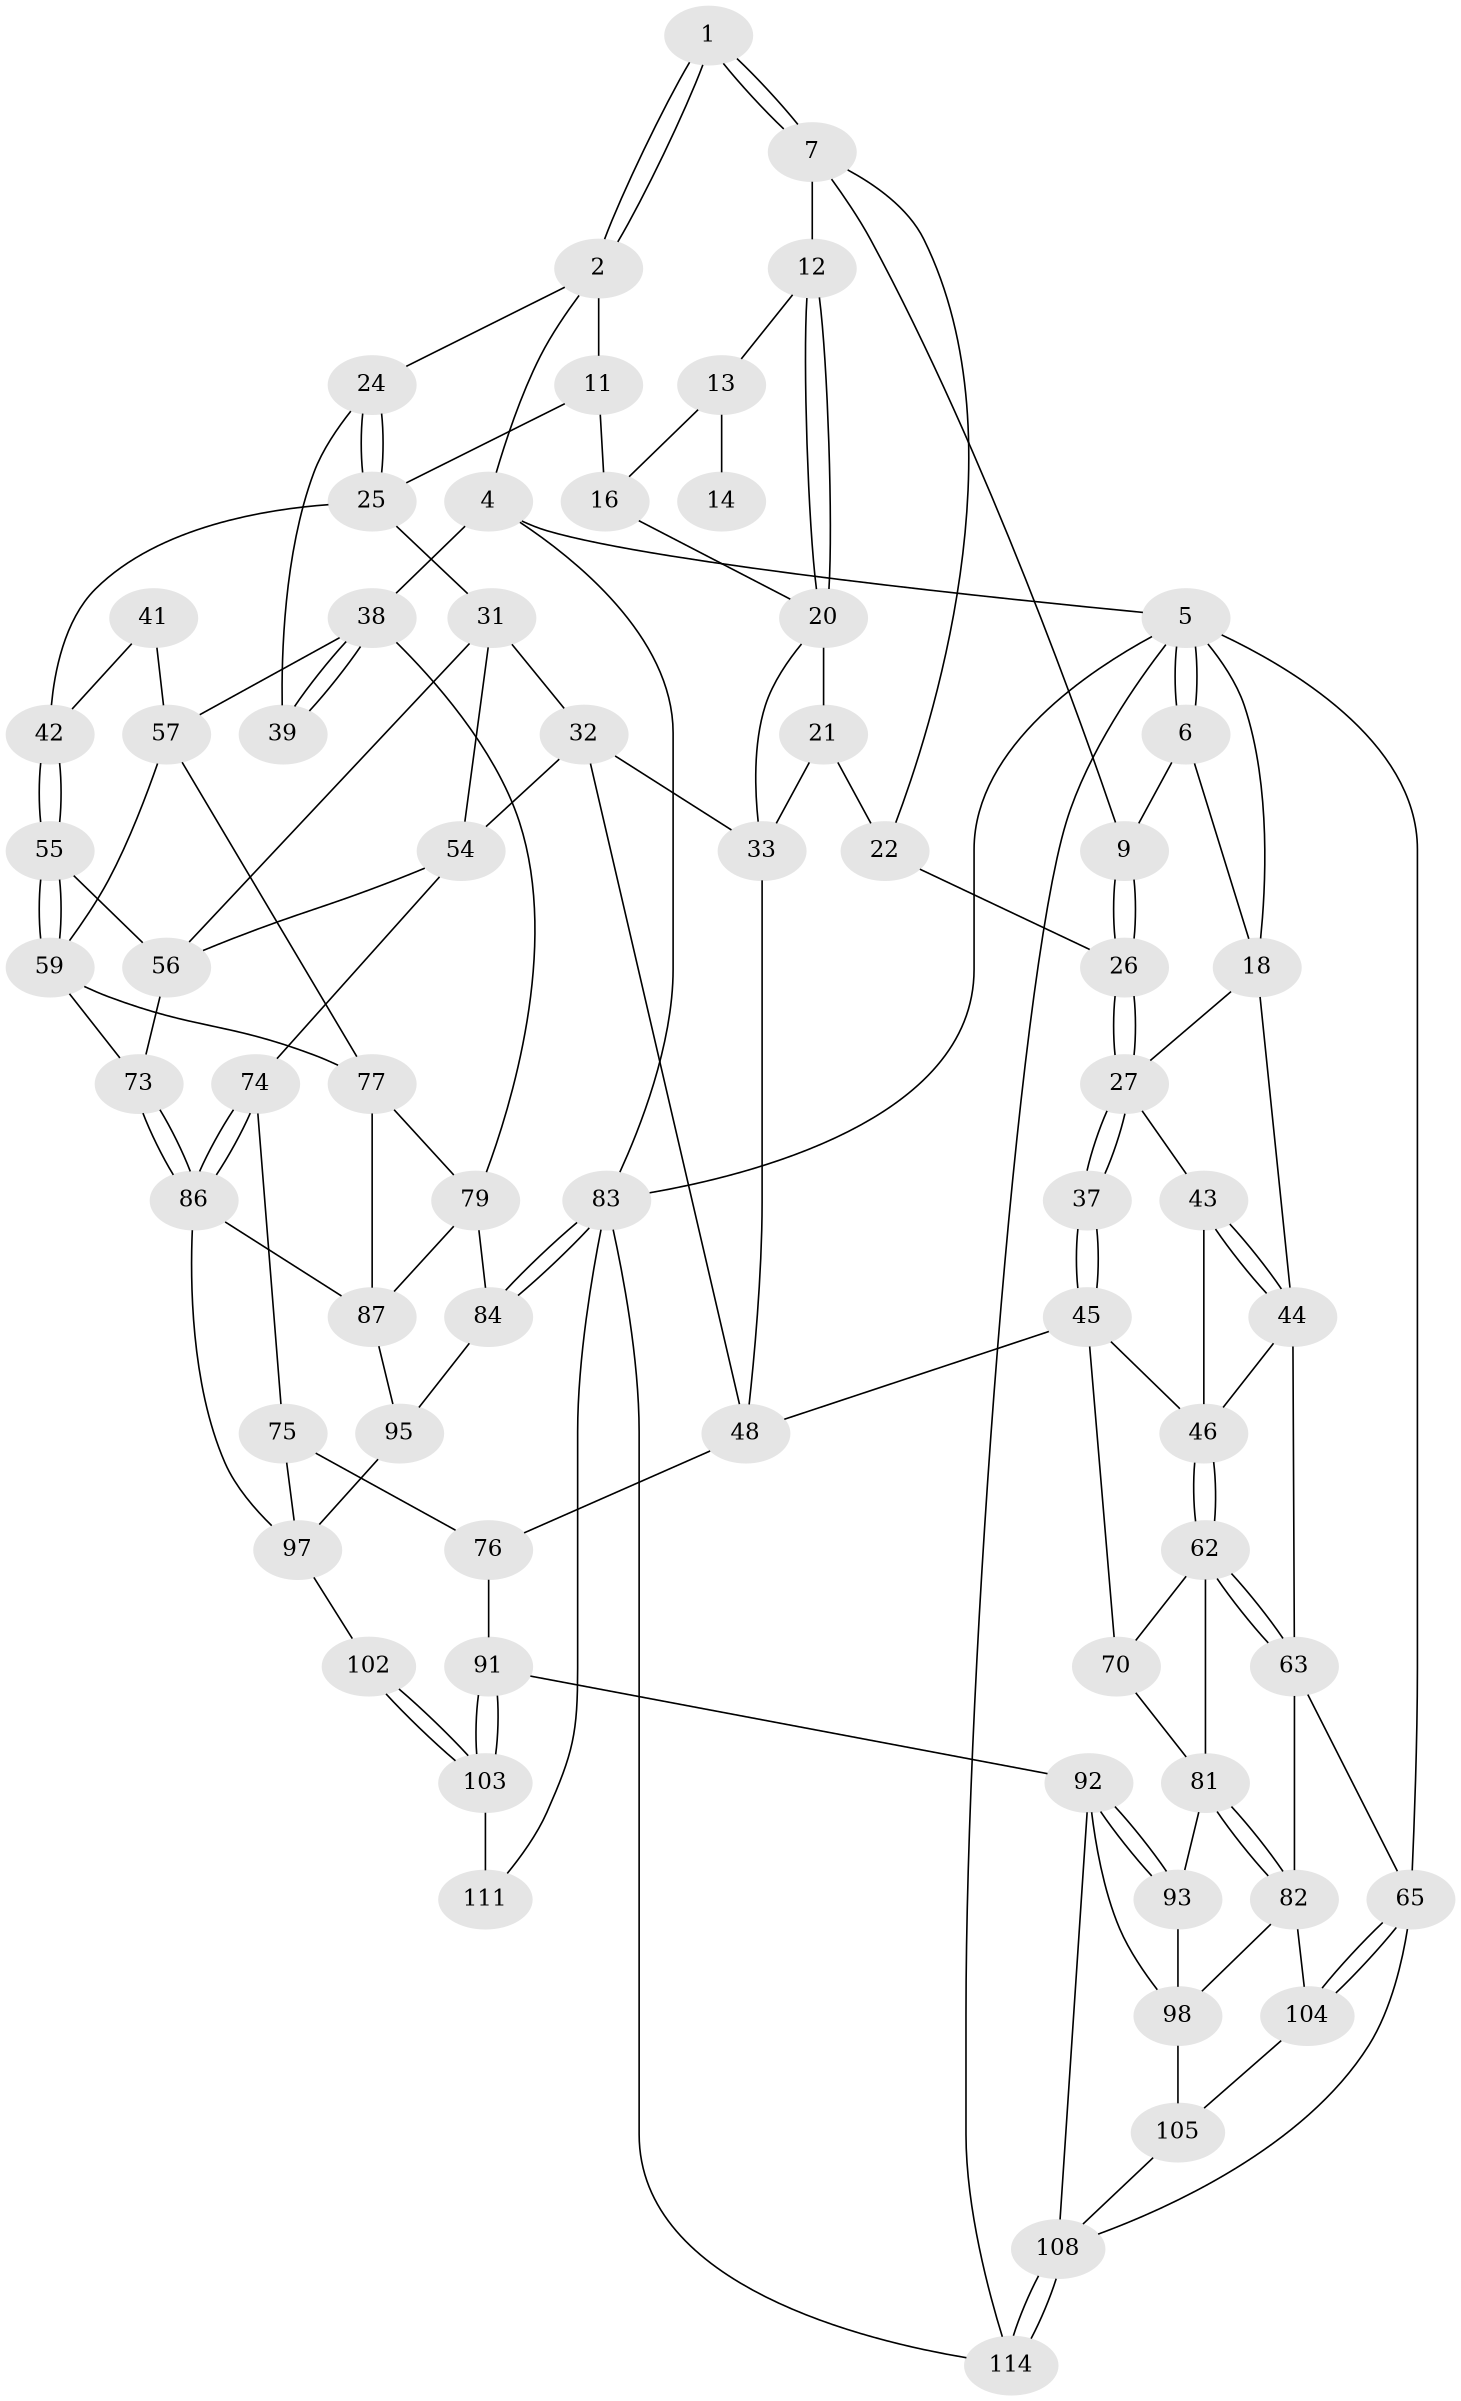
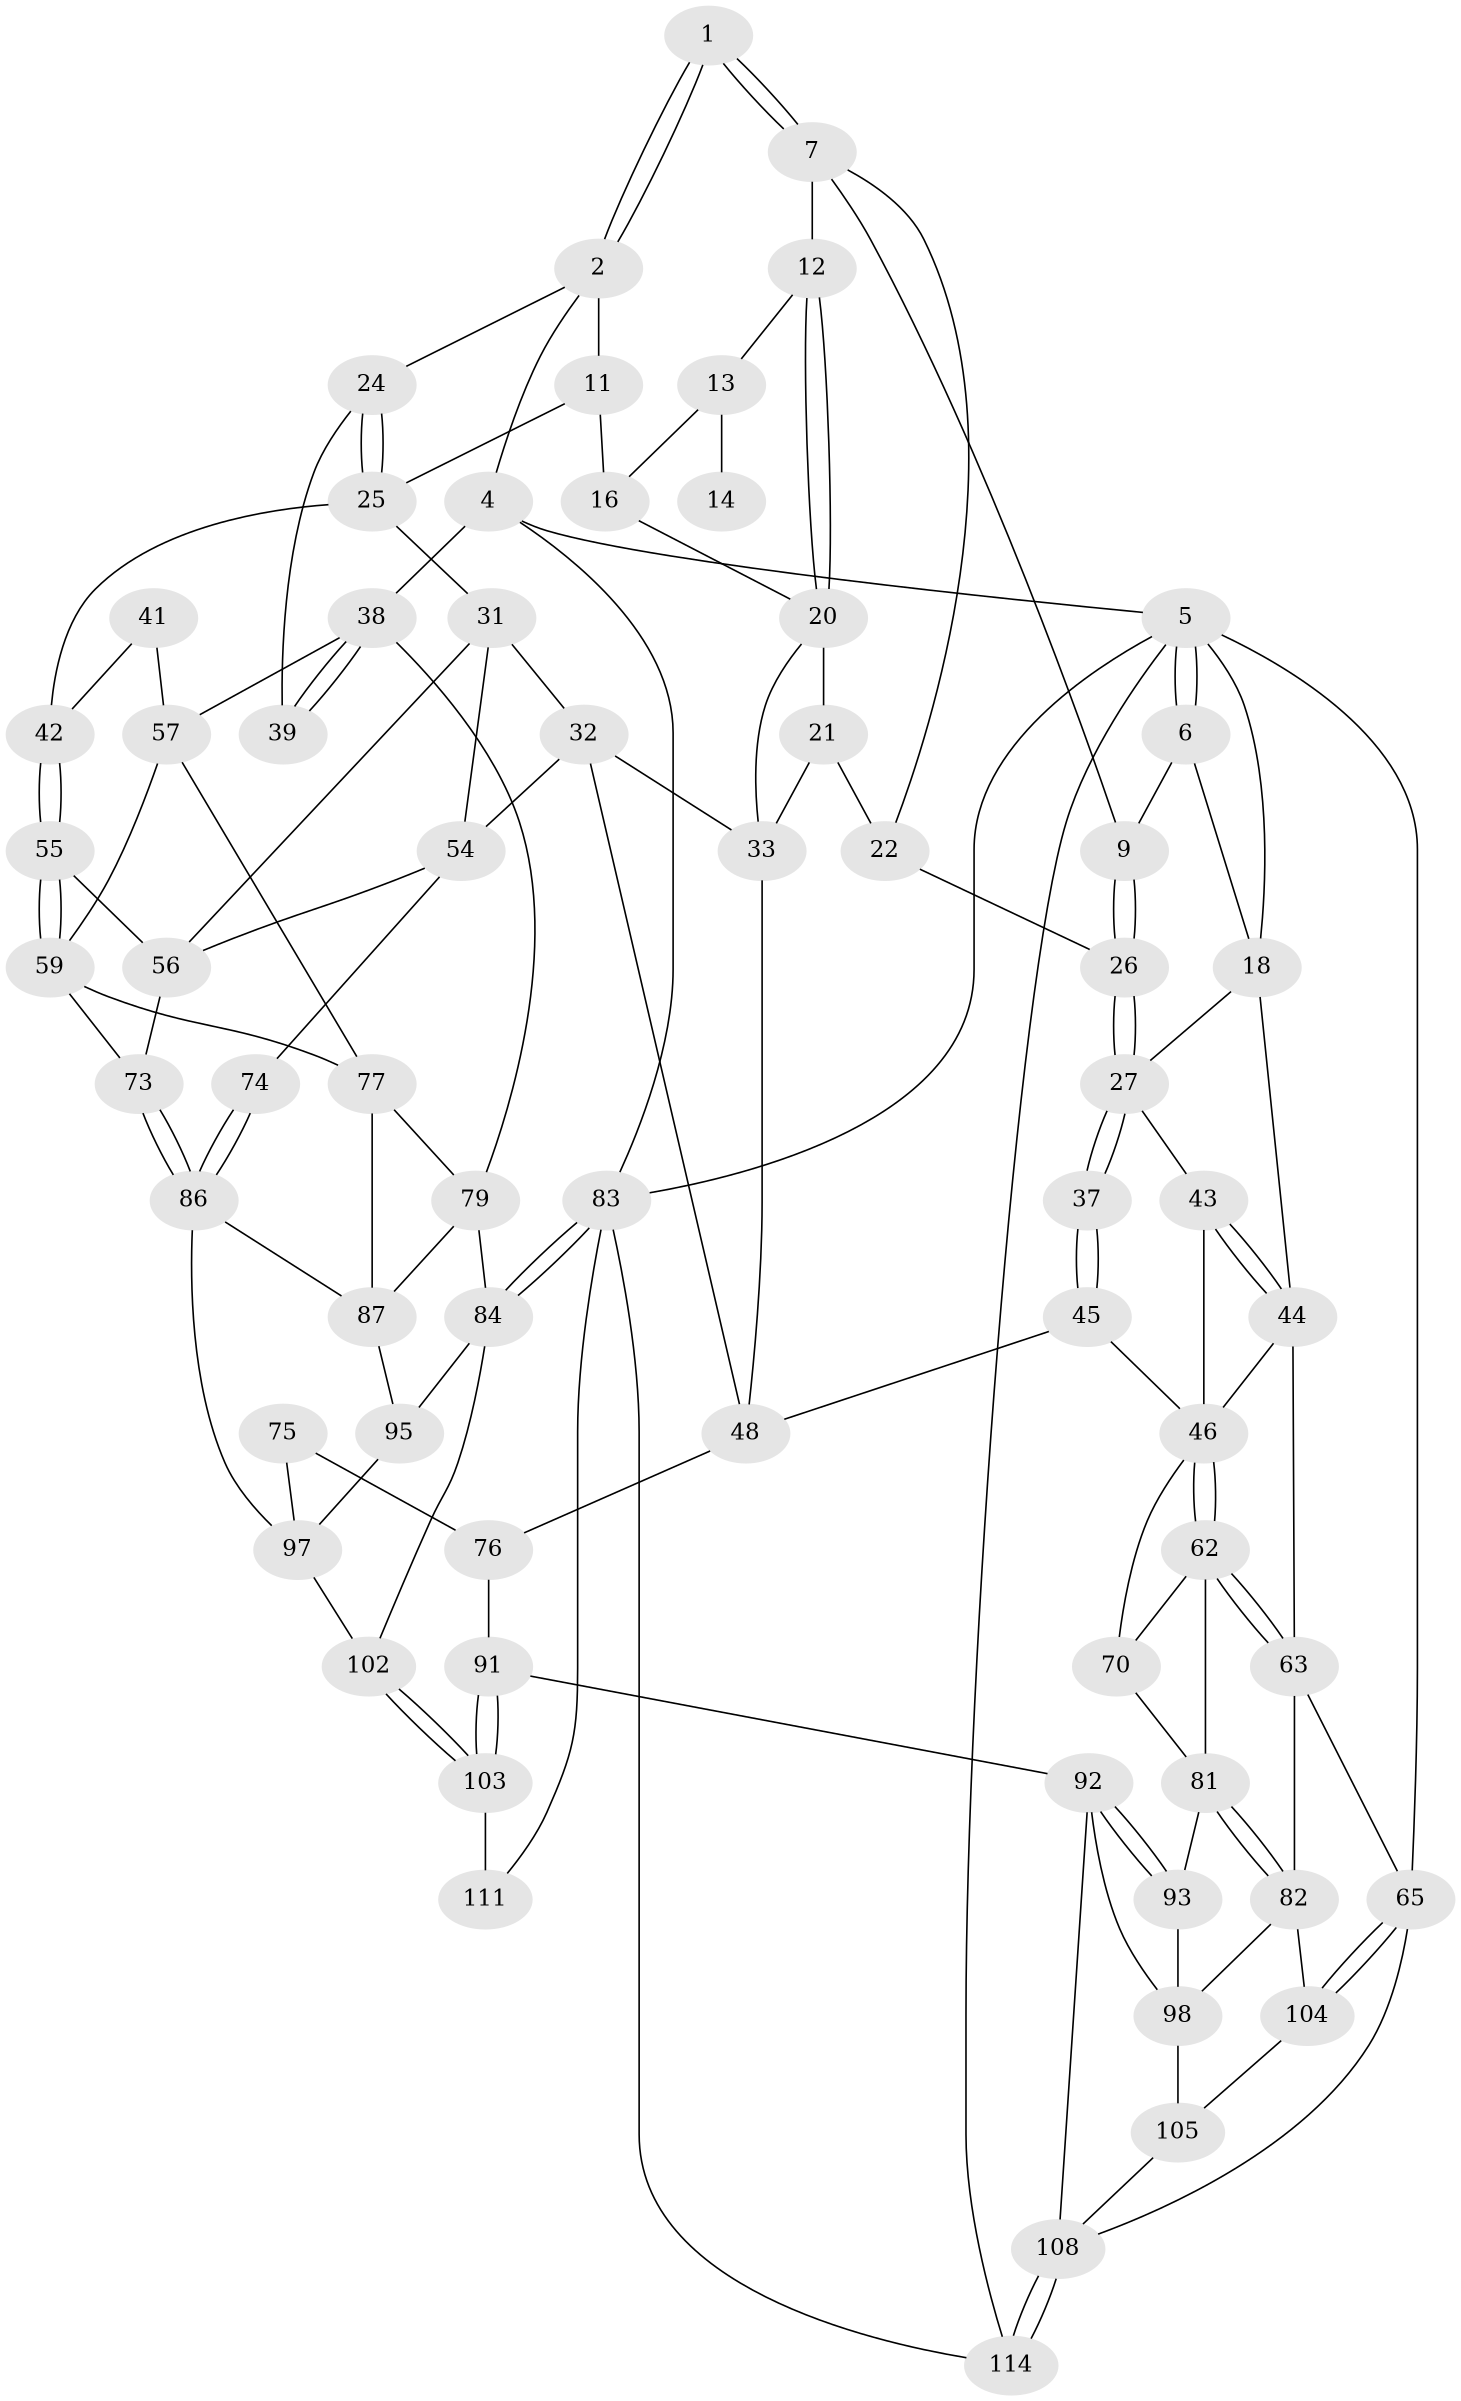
edge "74" -- "75": removed
edge "45" -- "70": now "46" -- "70"
edge "84" -- "102": added
